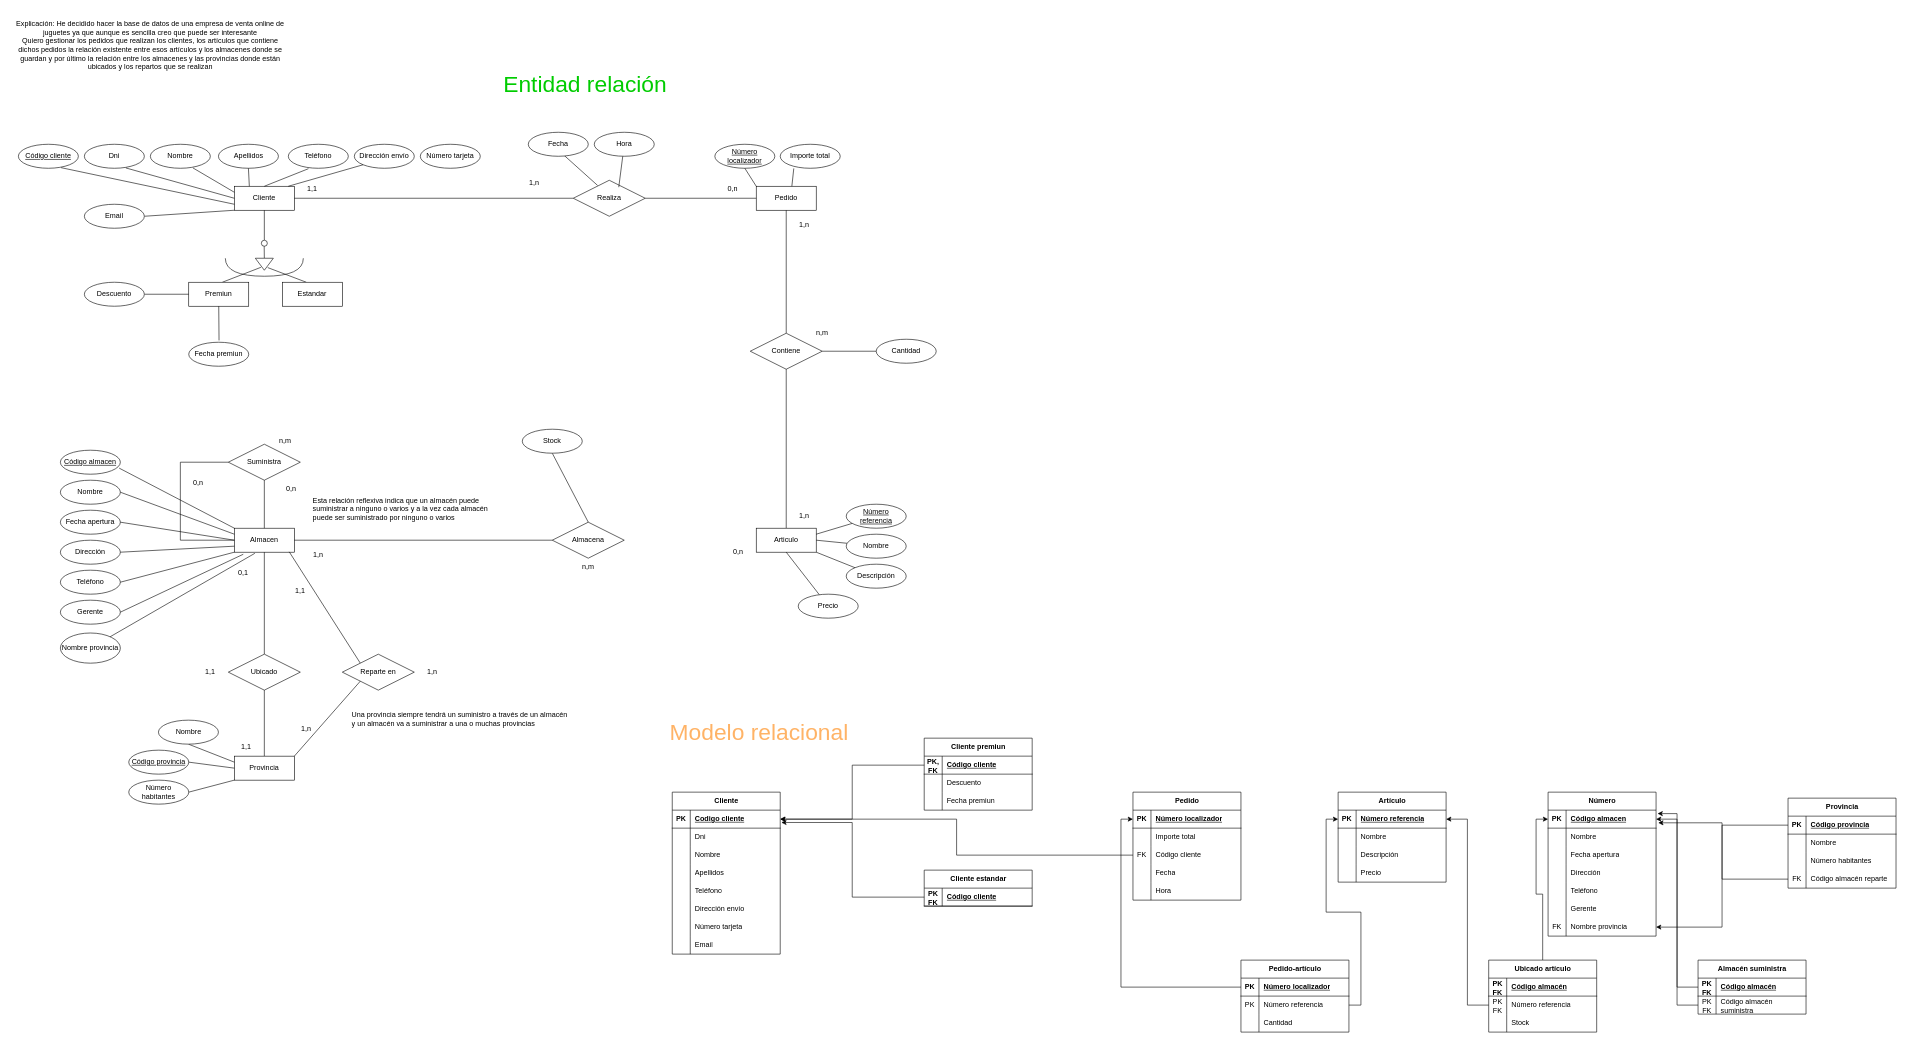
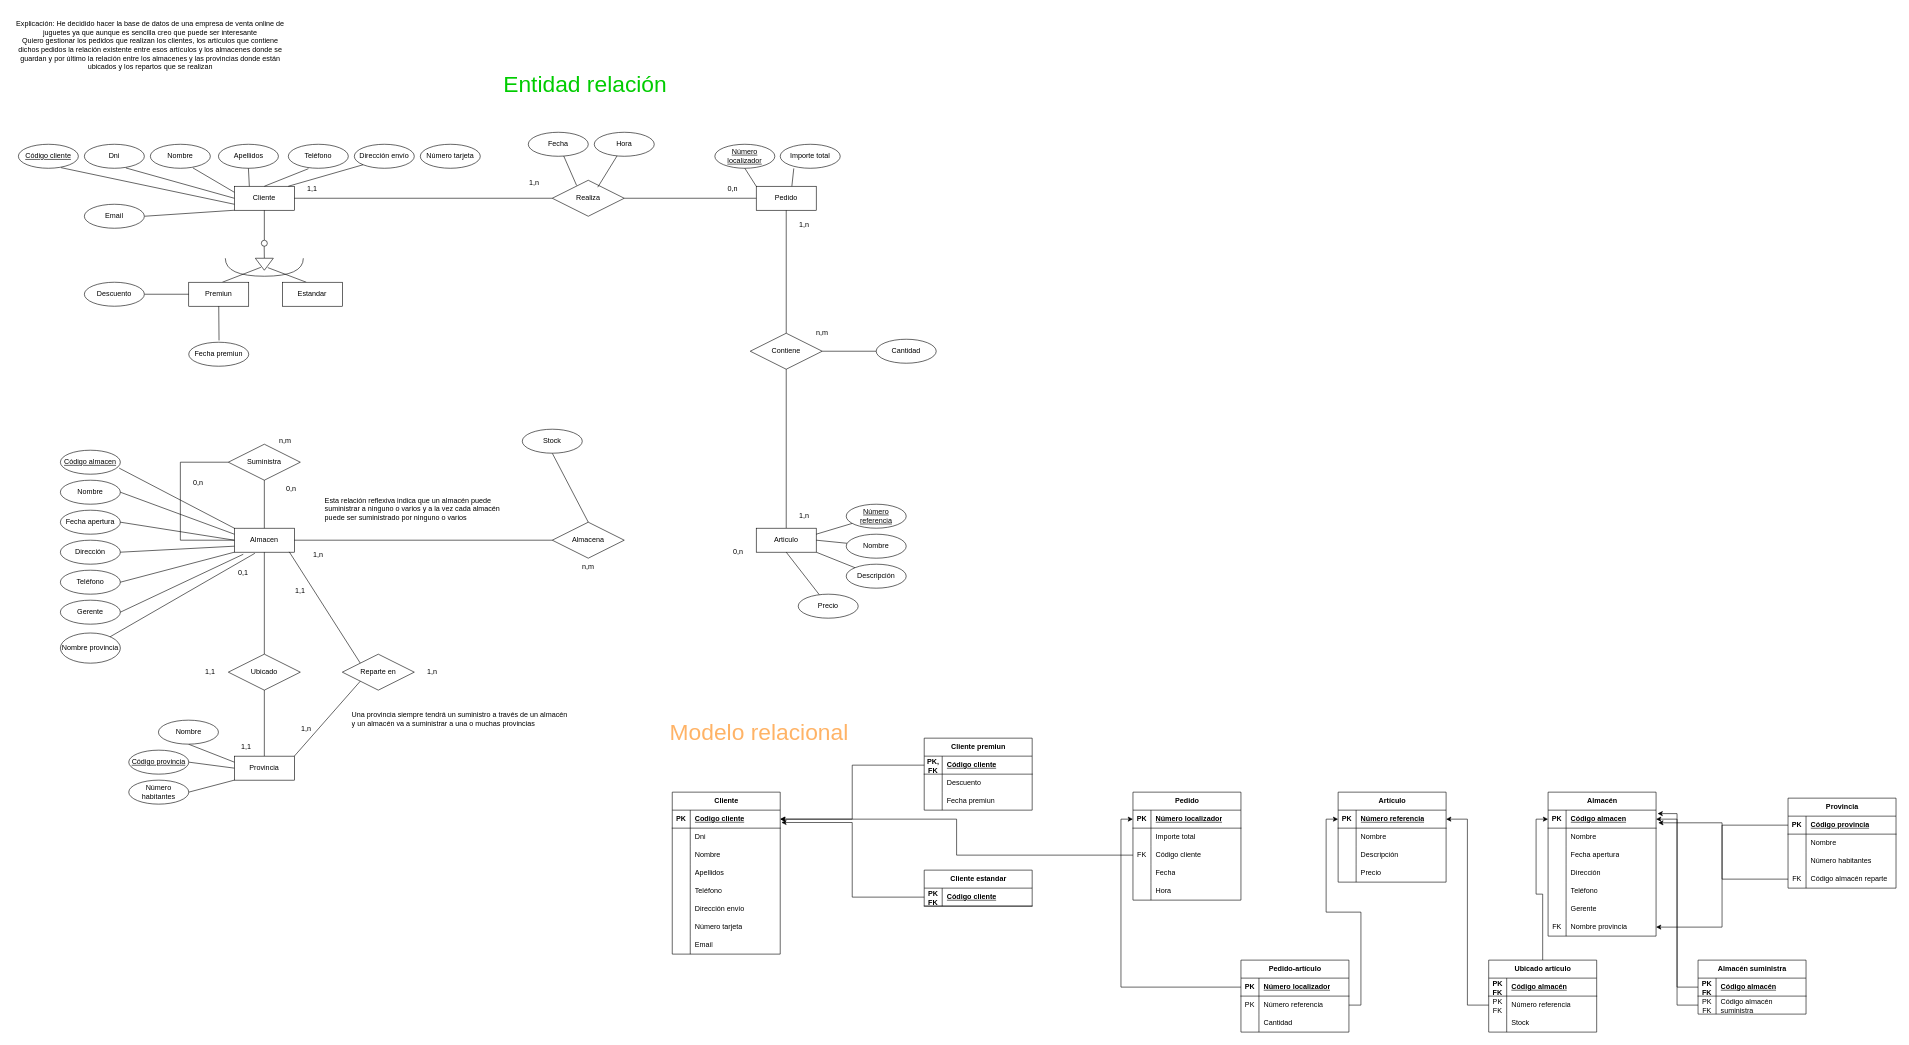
node "Realiza": moved (609, 198) -> (588, 198)
node "Esta relación reflexiva indica que un almacén puede suministrar a ninguno o varios y a la vez cada almacén puede ser suministrado por ninguno o varios": moved (402, 510) -> (414, 510)
node "Número": label "Número" -> "Almacén"
